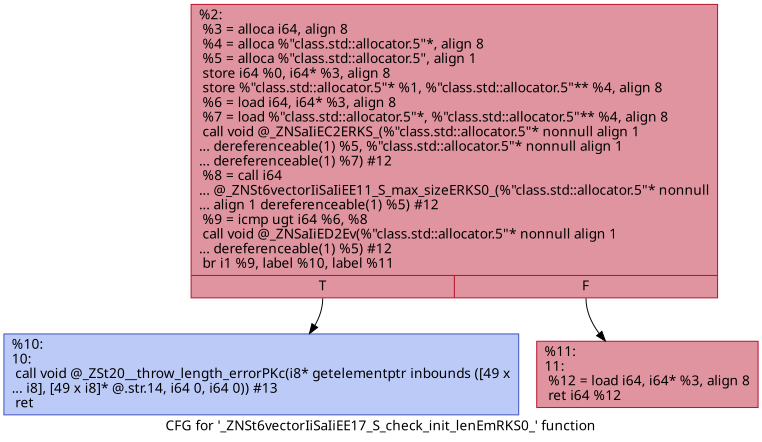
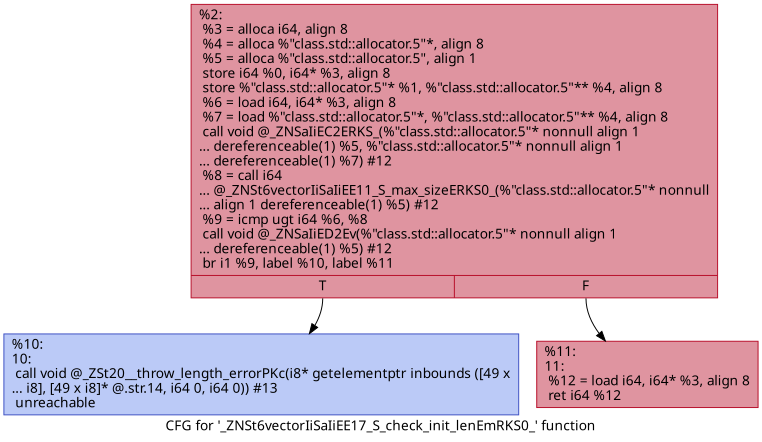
node "%10:": text "ret" -> "unreachable"
